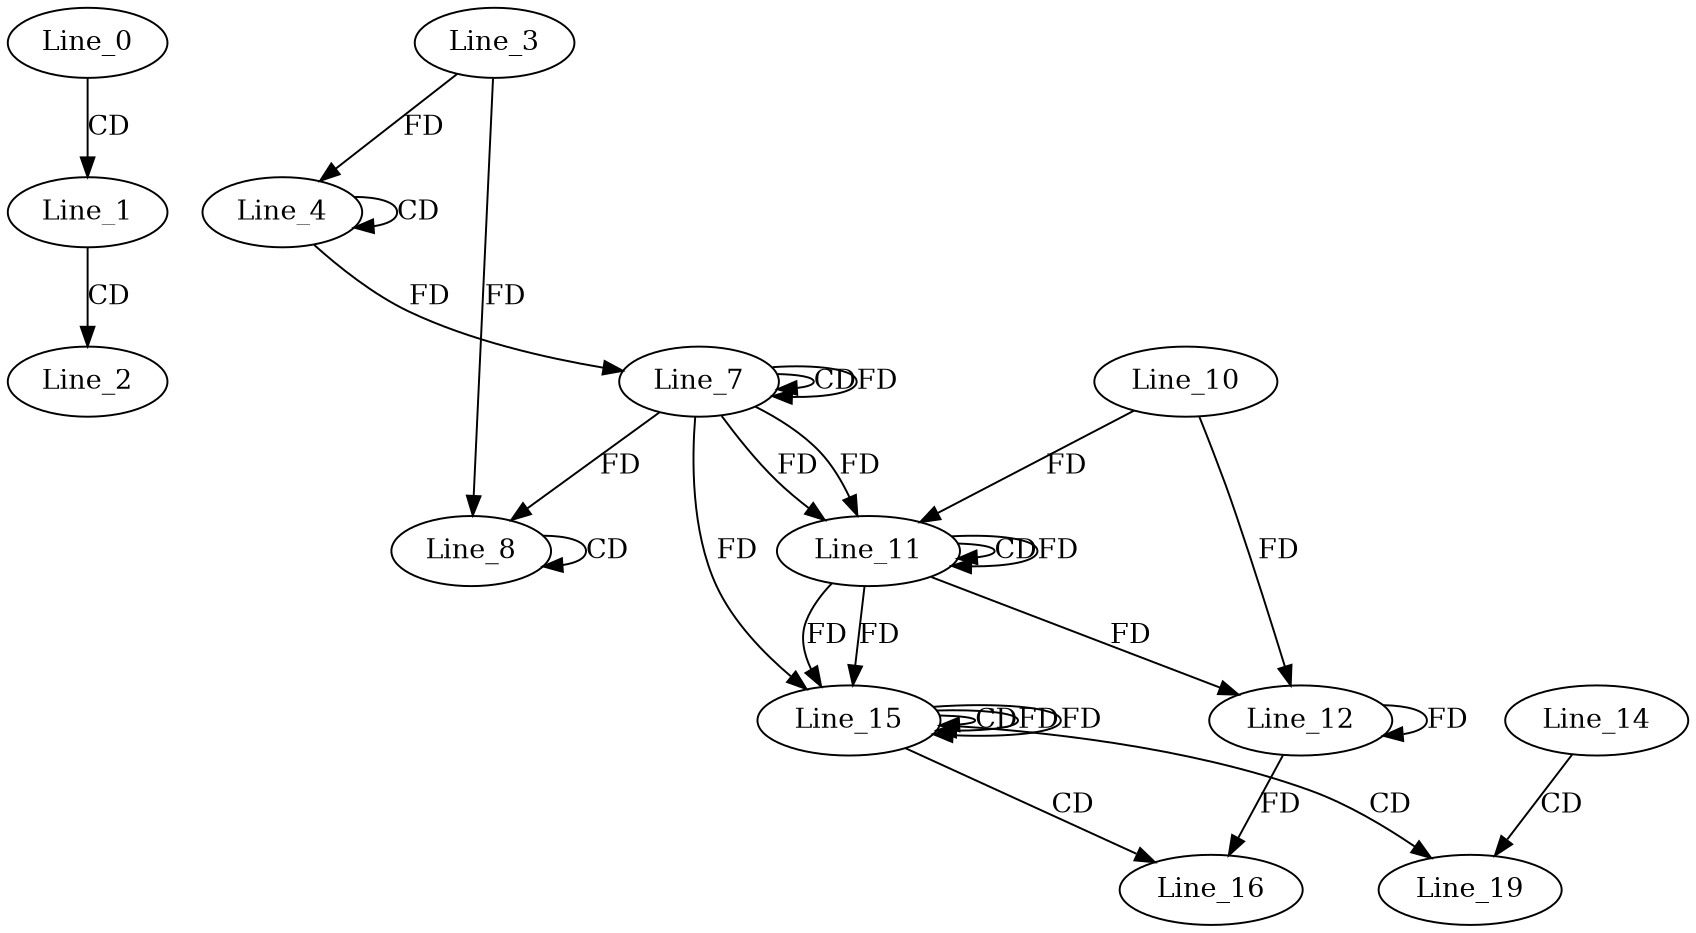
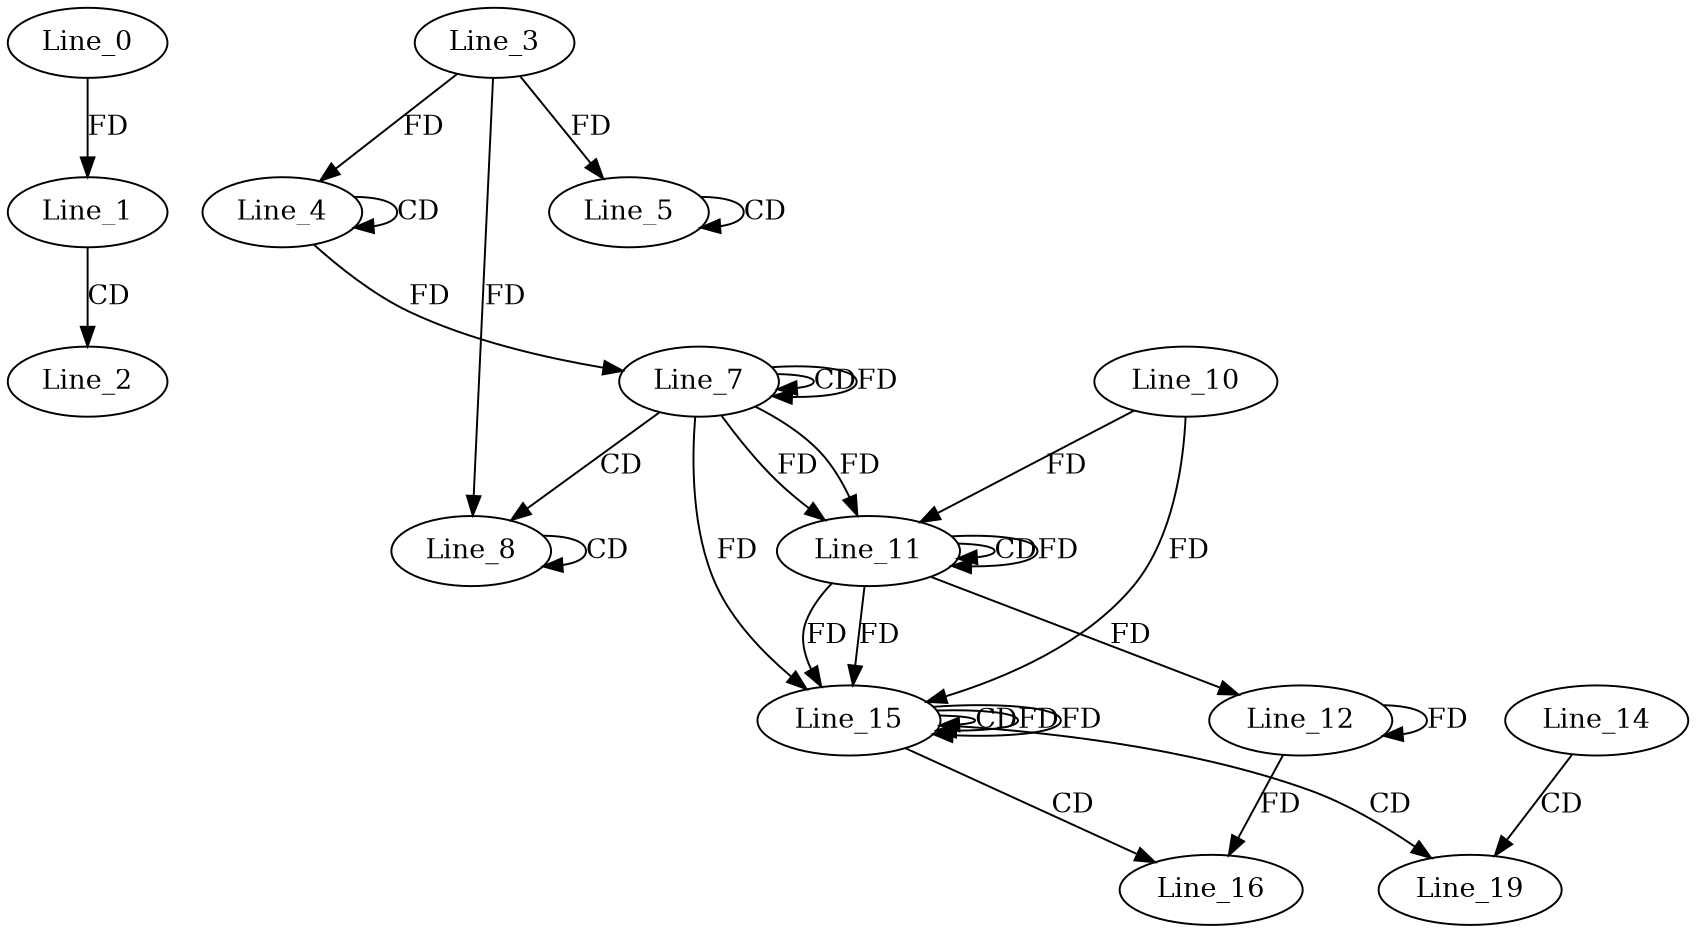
edge "Line_0" -> "Line_1": label "CD" -> "FD"
node "Line_5": added
edge "Line_7" -> "Line_8": label "FD" -> "CD"
edge "Line_10" -> "Line_12": now "Line_10" -> "Line_15"
